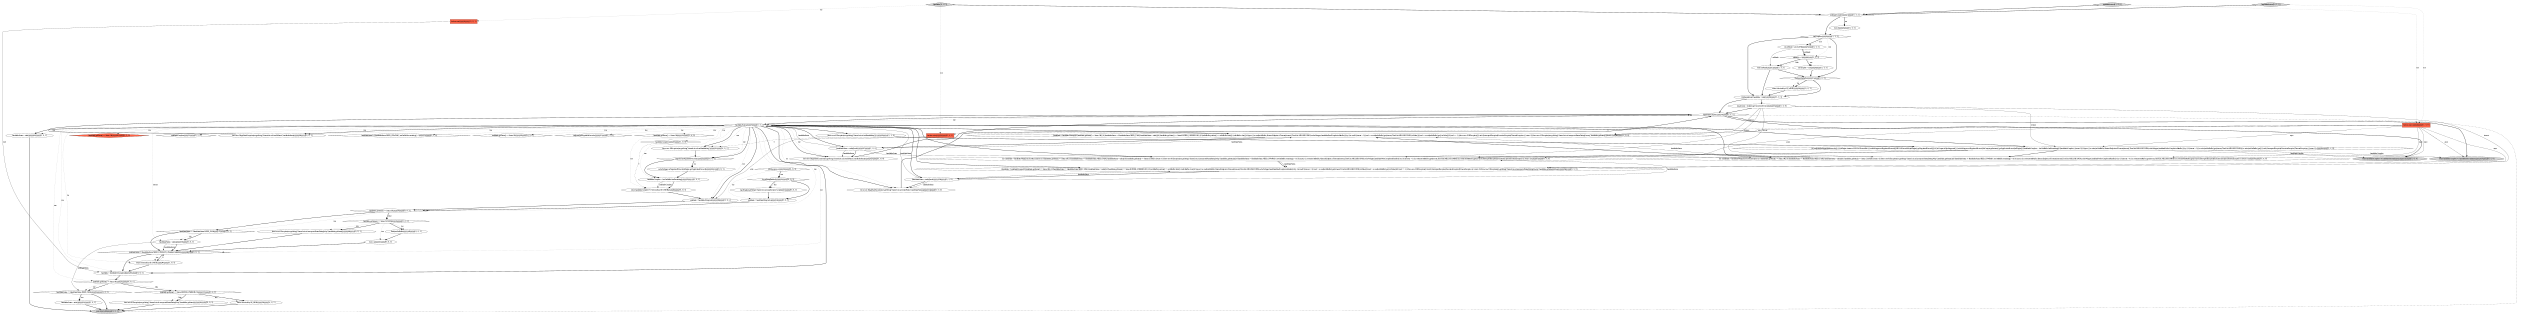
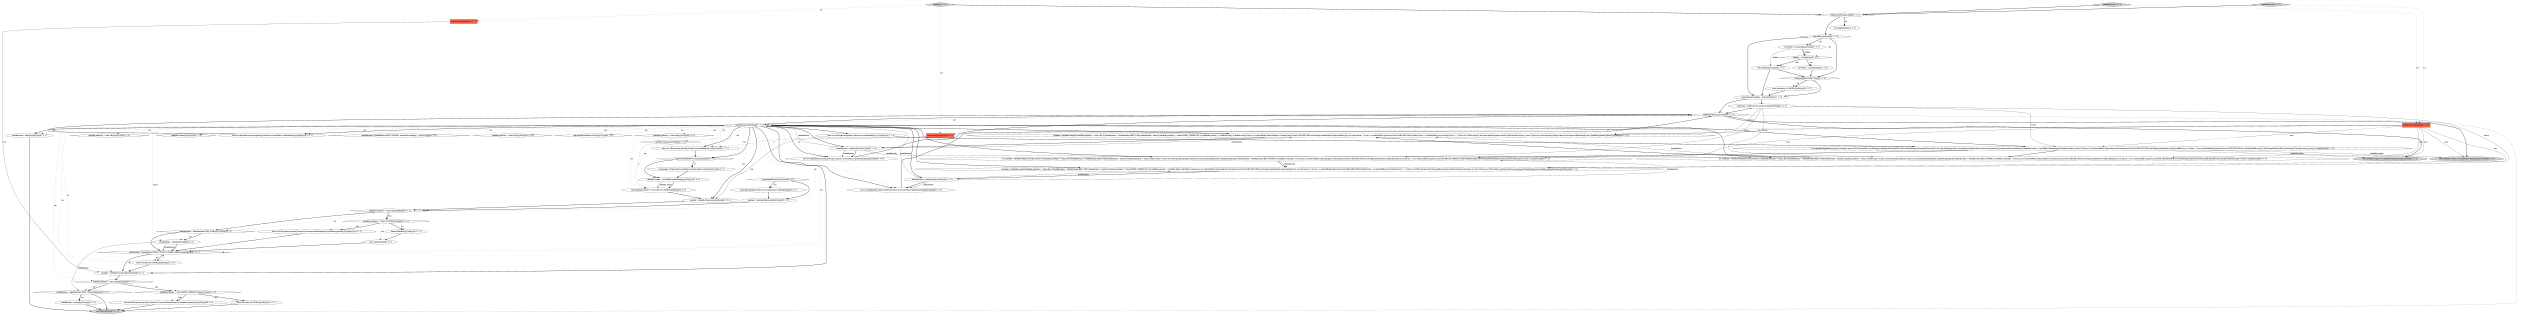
node "handshake.getStatus() == Status.OK@@@96@@@['0', '1', '0']": fillcolor tomato -> white
node "SSLException e@@@30@@@['0', '0', '1']": removed
